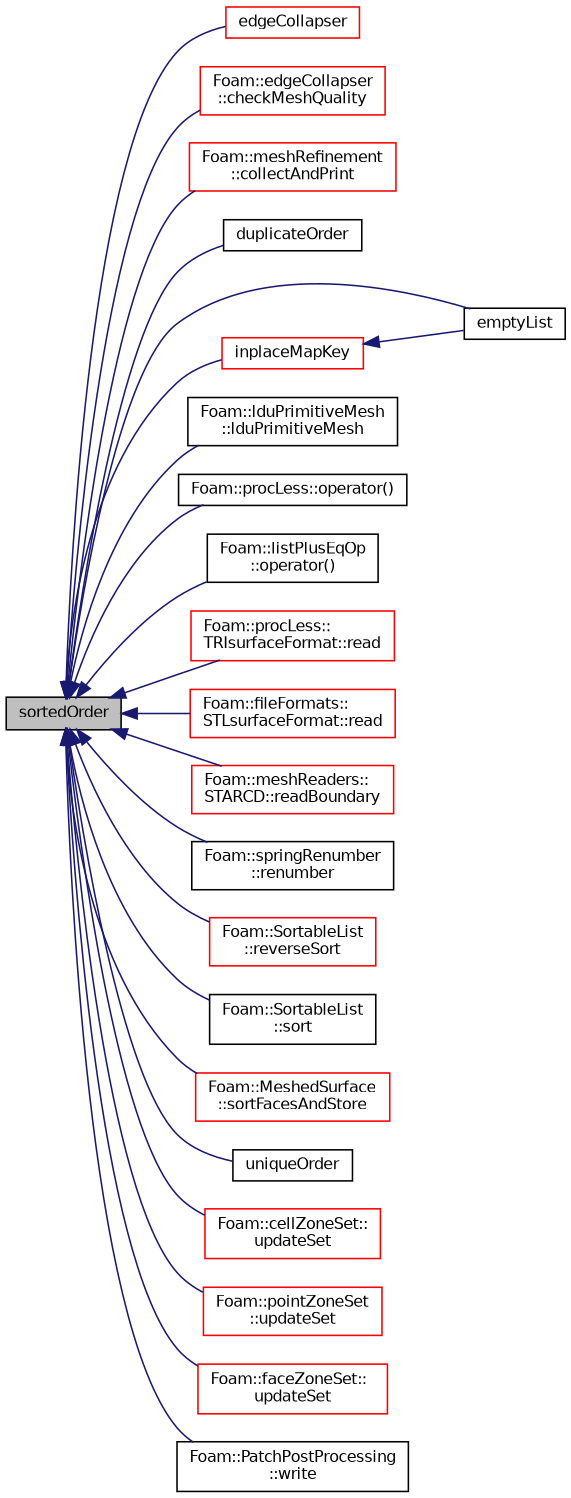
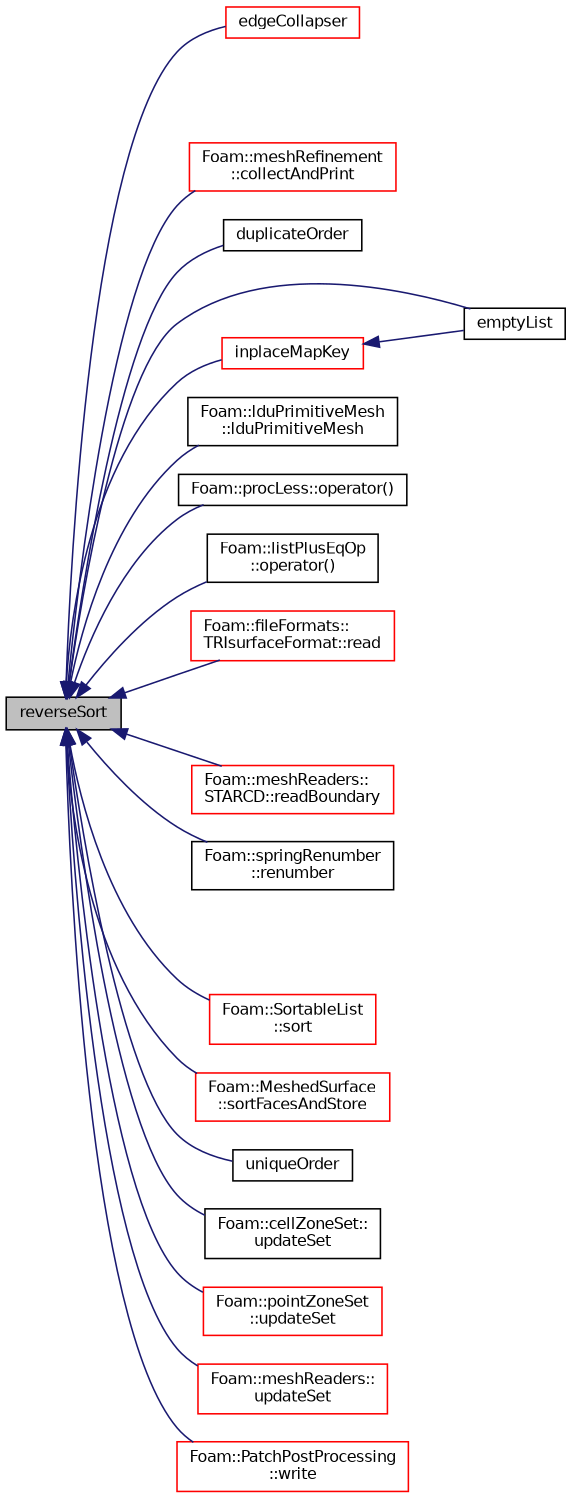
node "Foam::edgeCollapser ::checkMeshQuality": removed
node "Foam::procLess:: TRIsurfaceFormat::read": label "Foam::procLess:: TRIsurfaceFormat::read" -> "Foam::fileFormats:: TRIsurfaceFormat::read"
node "sortedOrder": label "sortedOrder" -> "reverseSort"
node "Foam::fileFormats:: STLsurfaceFormat::read": removed
node "Foam::SortableList ::reverseSort": removed
node "Foam::SortableList ::sort": color black -> red
node "Foam::cellZoneSet:: updateSet": color red -> black
node "Foam::faceZoneSet:: updateSet": label "Foam::faceZoneSet:: updateSet" -> "Foam::meshReaders:: updateSet"
node "Foam::PatchPostProcessing ::write": color black -> red
